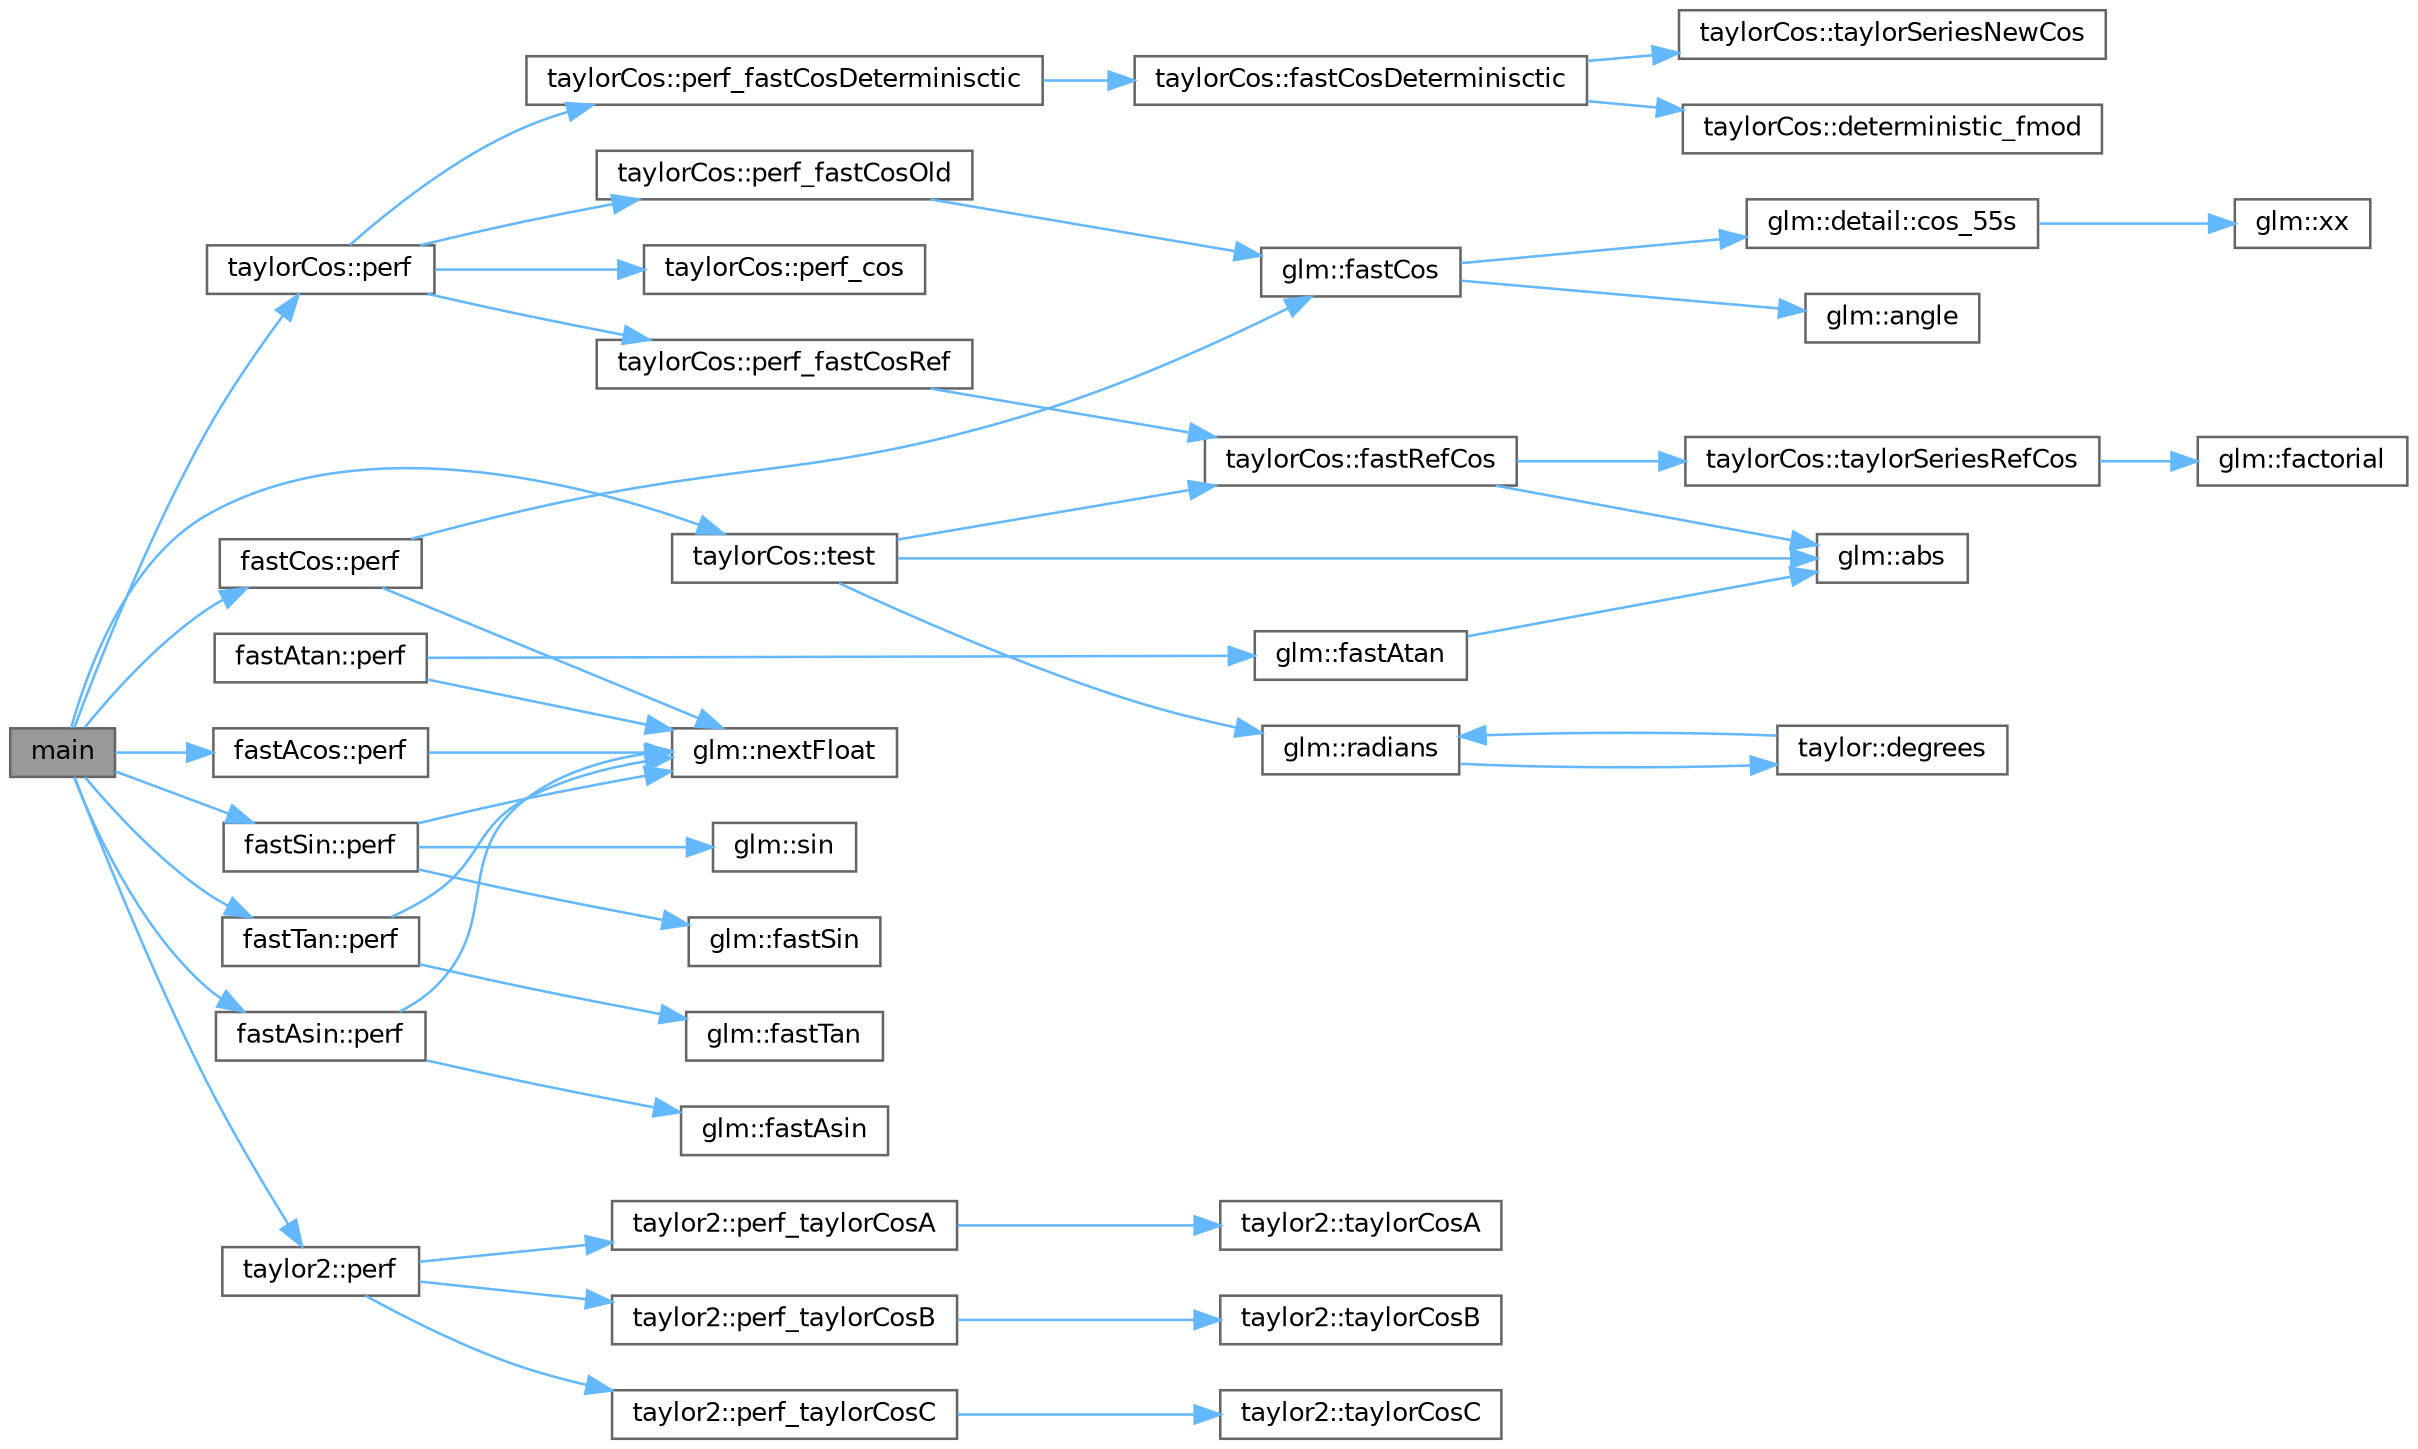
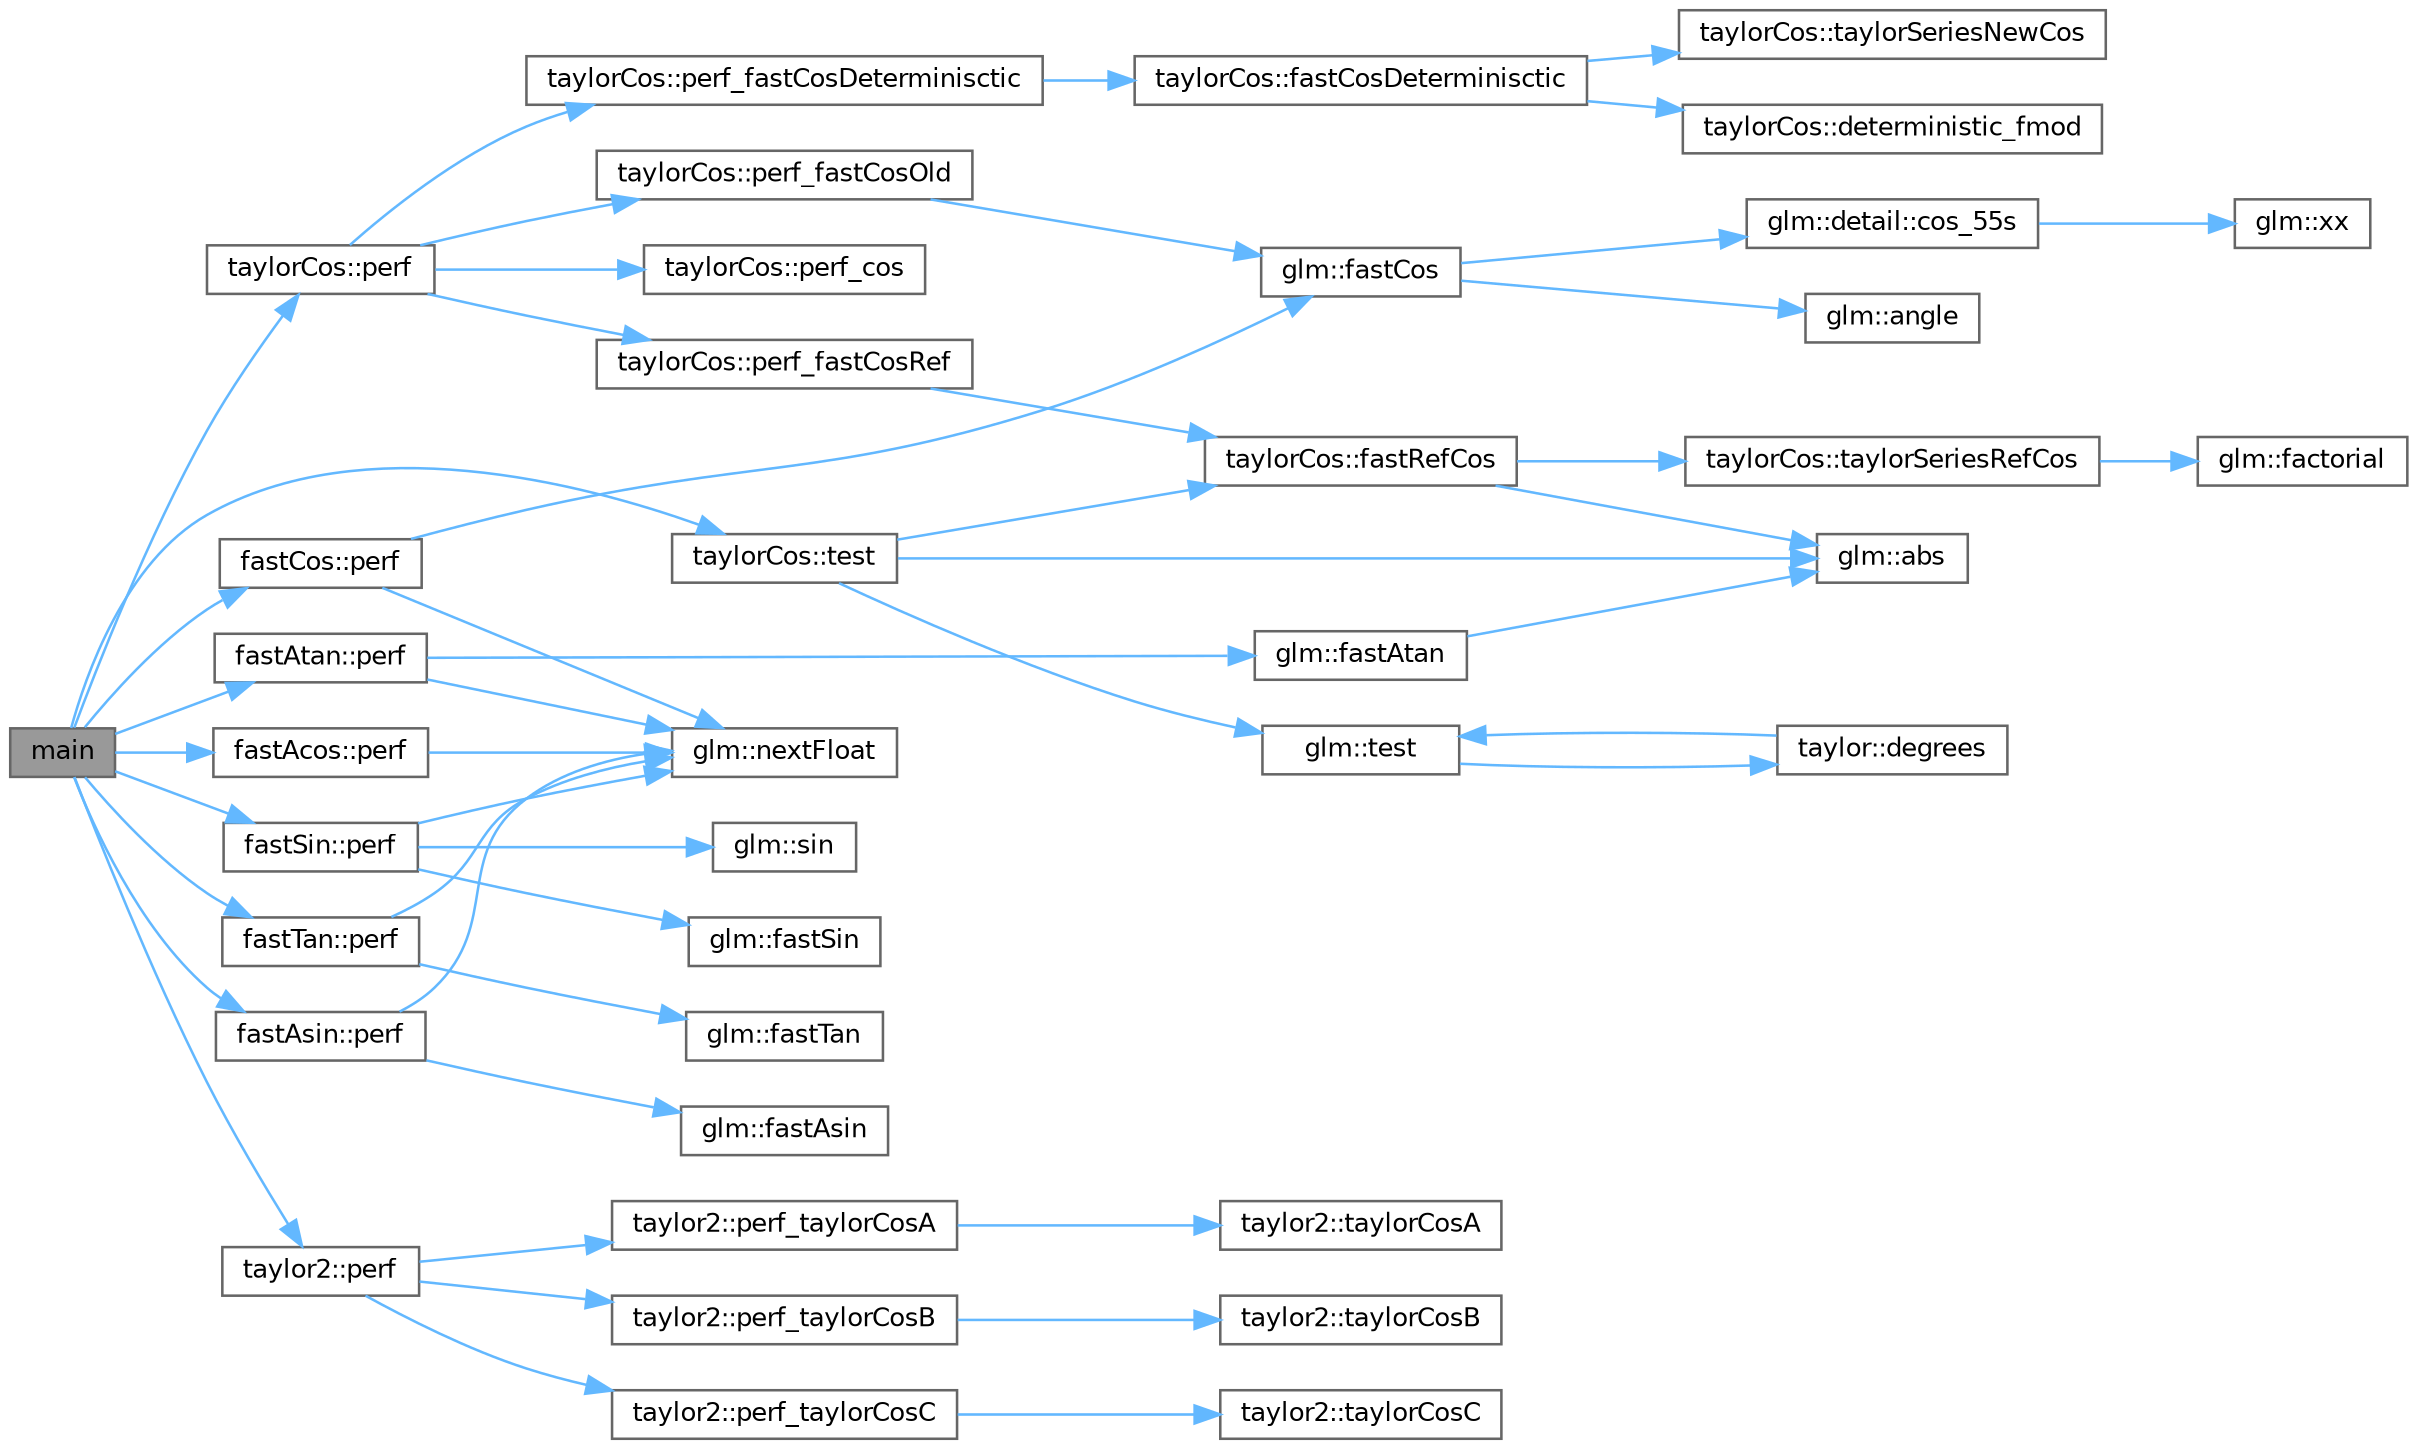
edge "main" -> "fastAtan::perf": added
node "glm::radians": label "glm::radians" -> "glm::test"
